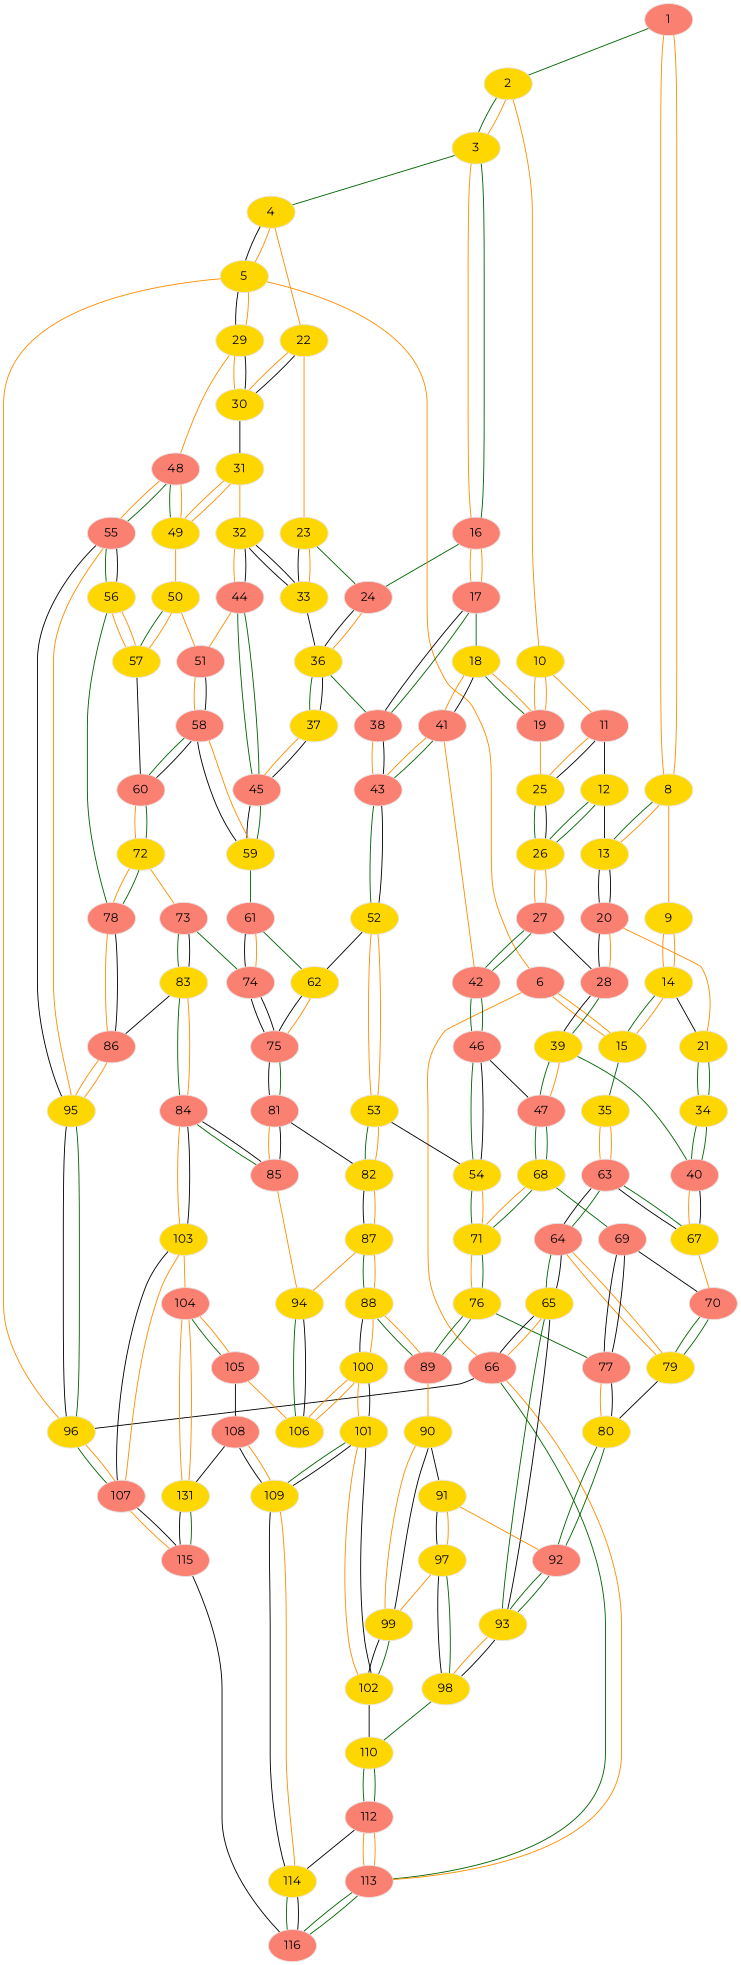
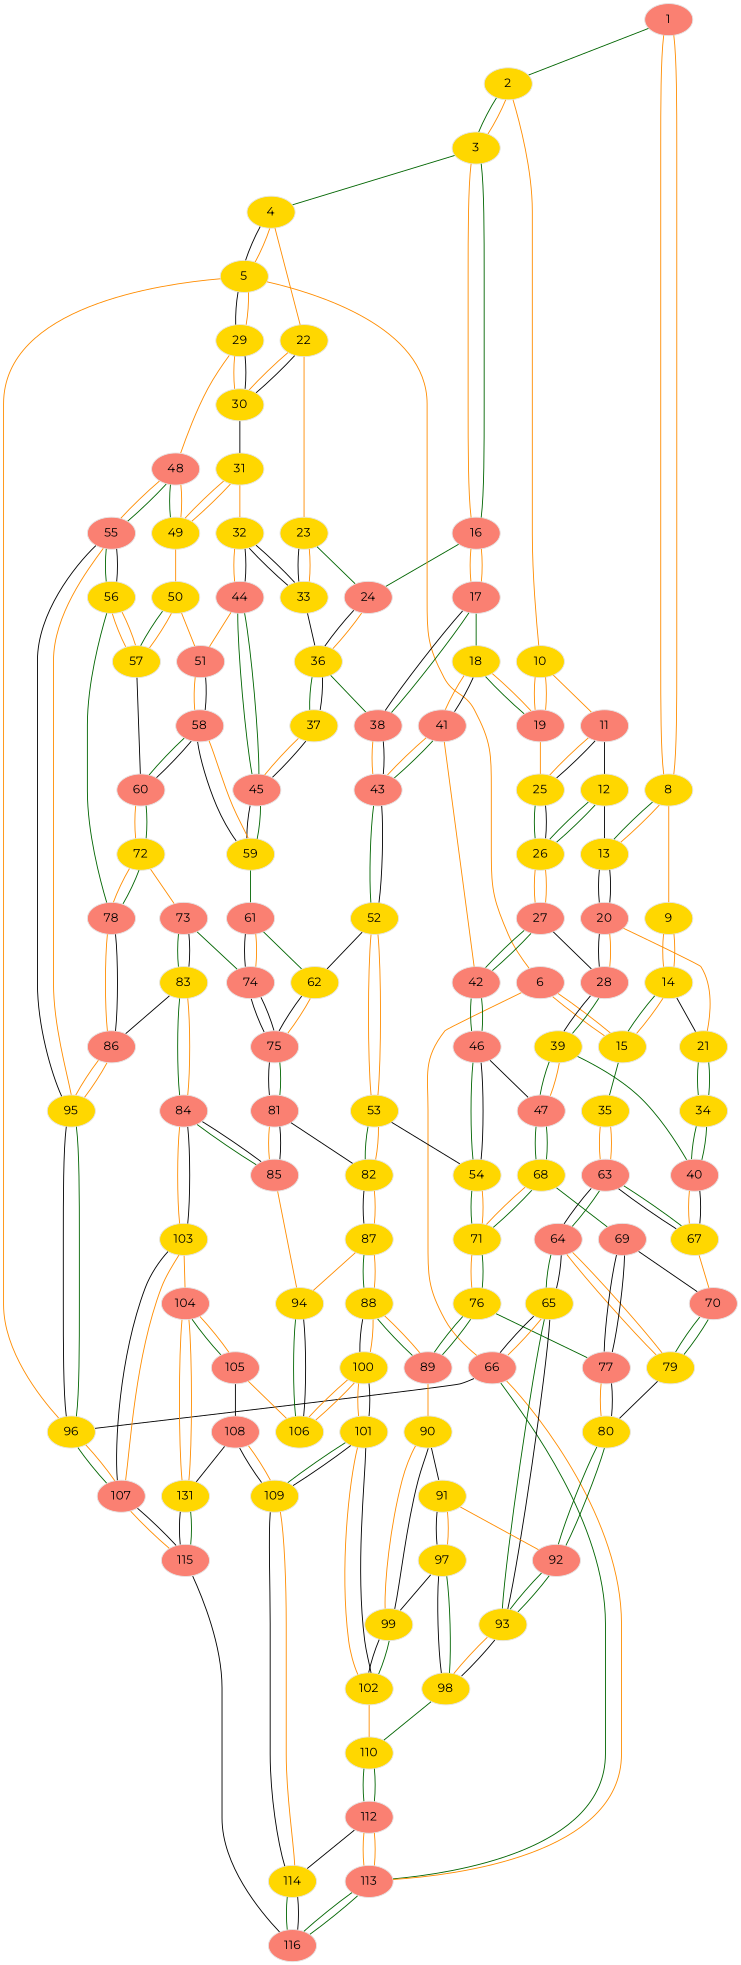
edge "97" -- "99": color darkorange -> black
edge "102" -- "110": color black -> darkorange
